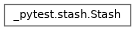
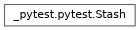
node "_pytest.stash.Stash": label "_pytest.stash.Stash" -> "_pytest.pytest.Stash"
